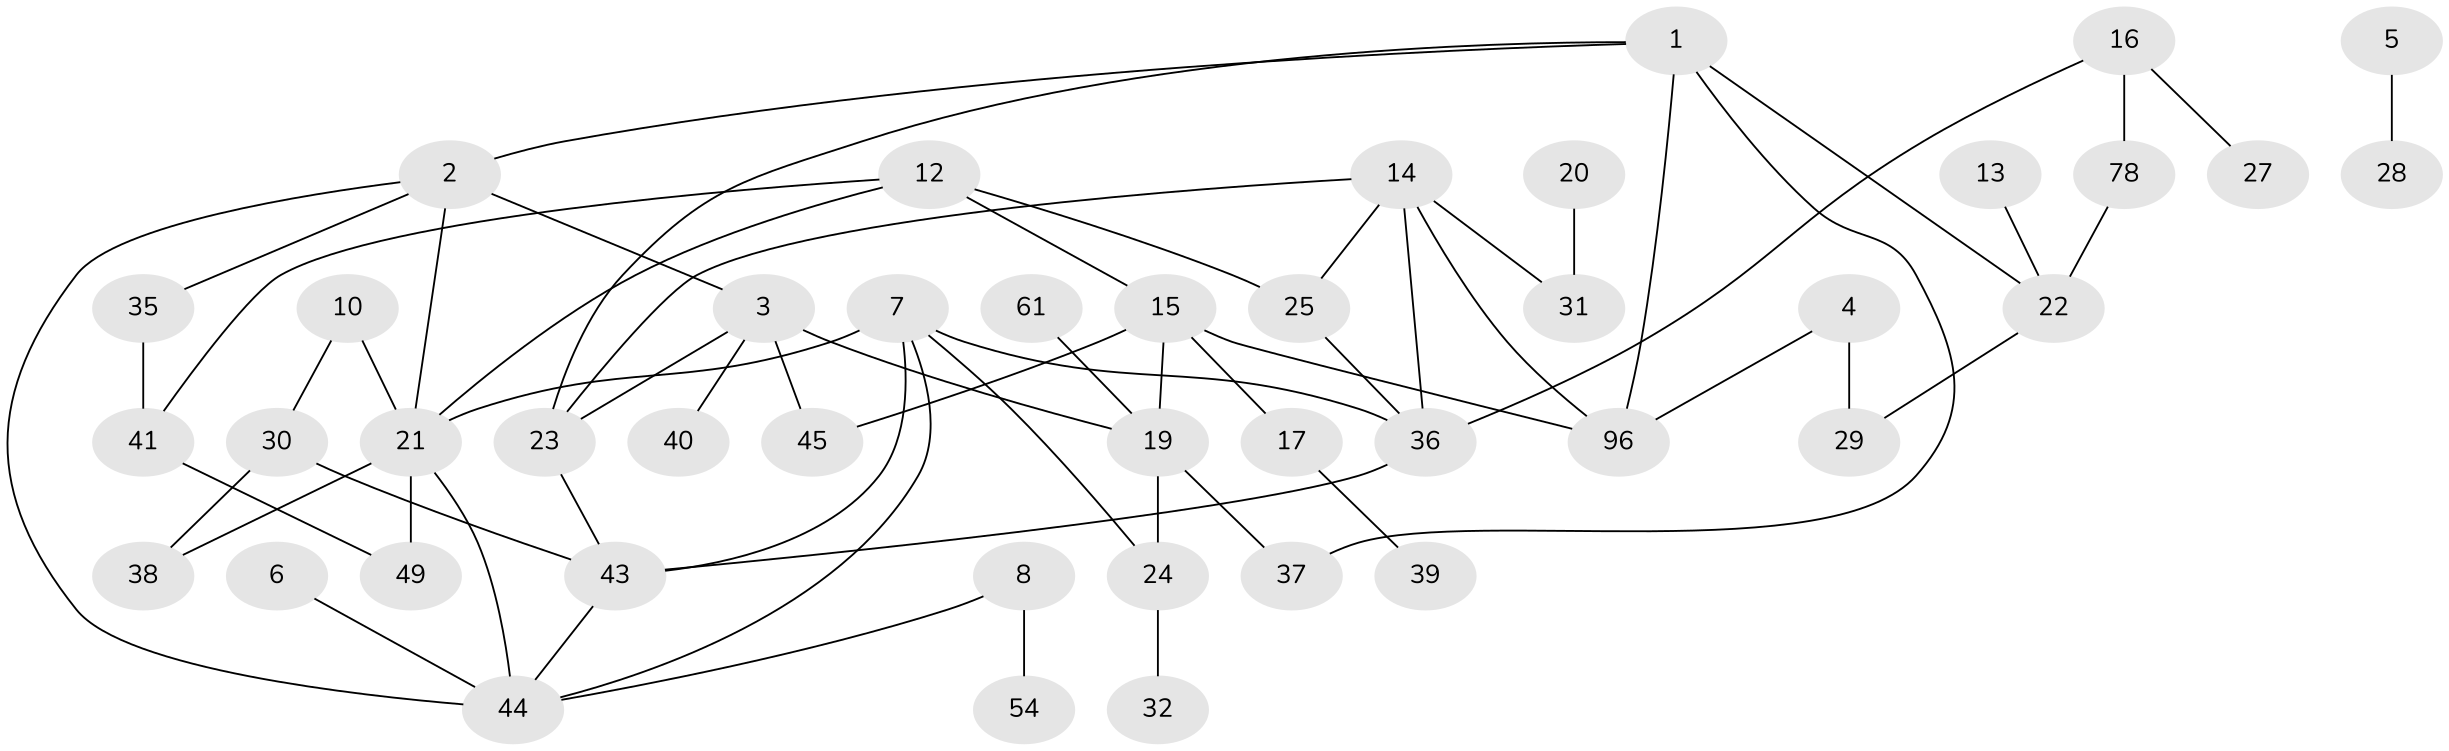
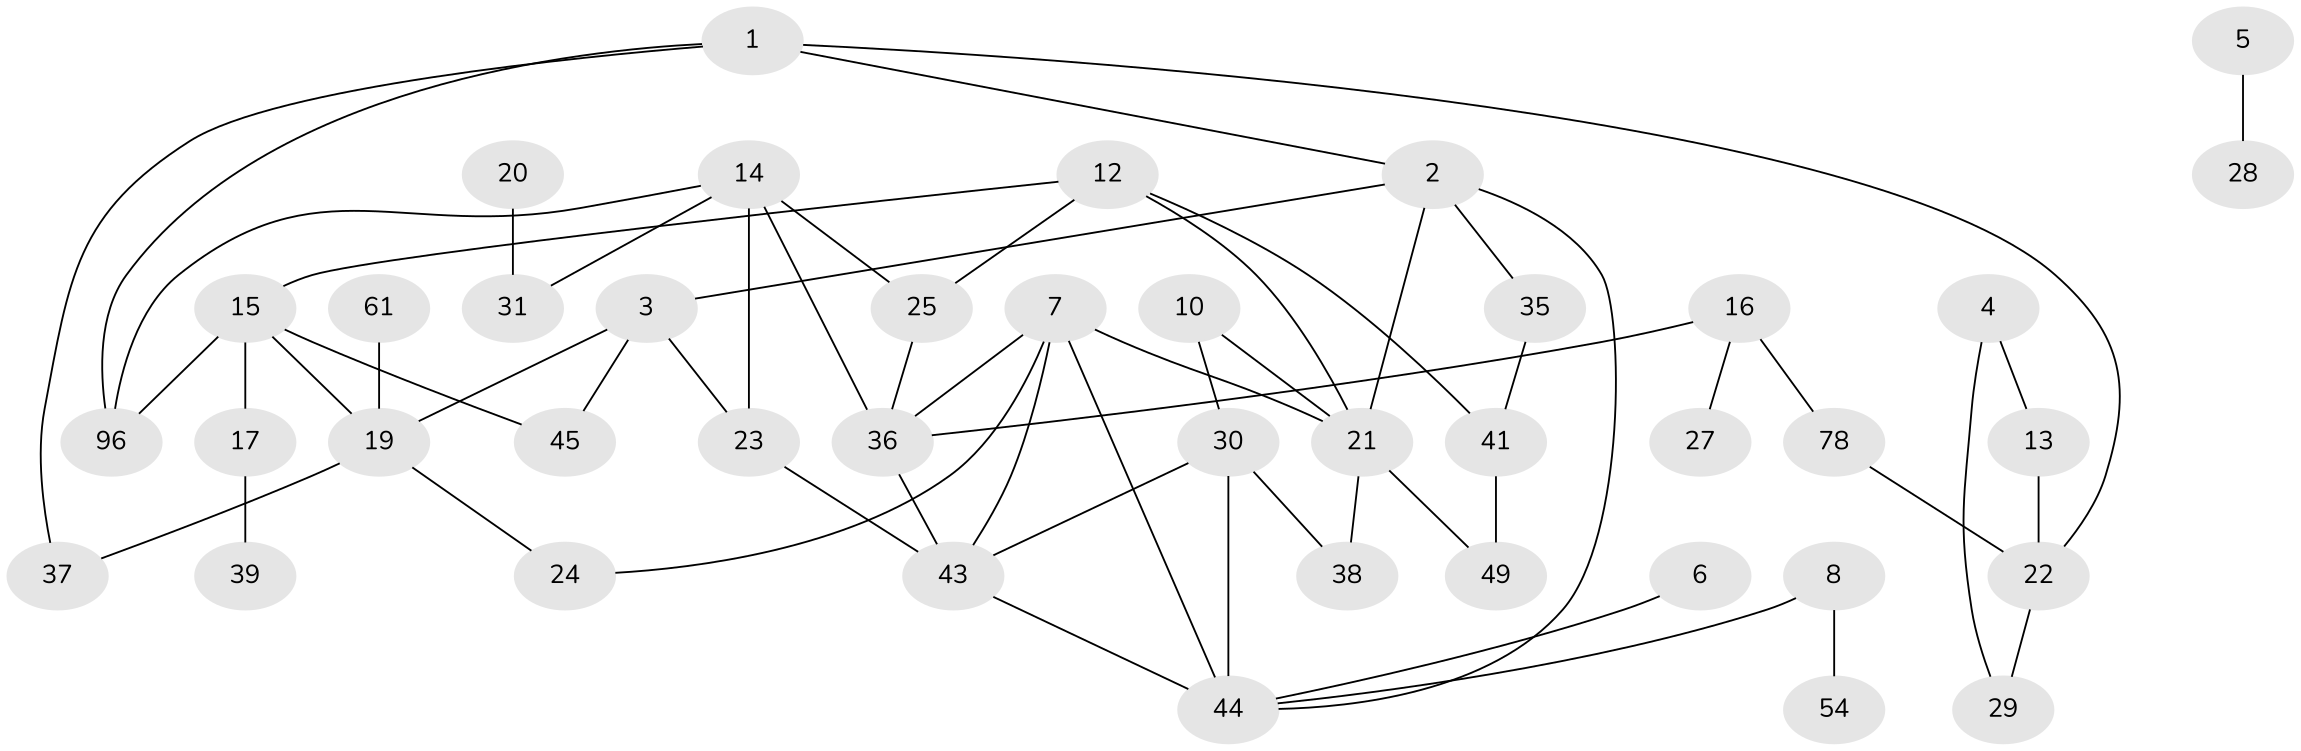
edge "1" -- "23": removed
edge "4" -- "96": now "4" -- "13"
node "40": removed
edge "21" -- "44": now "30" -- "44"
node "32": removed
